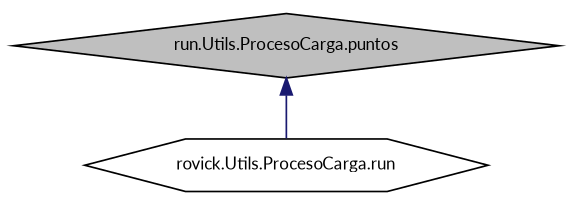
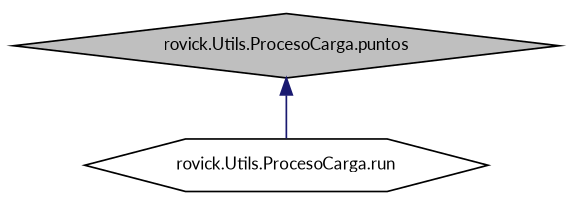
node "run.Utils.ProcesoCarga.puntos": label "run.Utils.ProcesoCarga.puntos" -> "rovick.Utils.ProcesoCarga.puntos"
